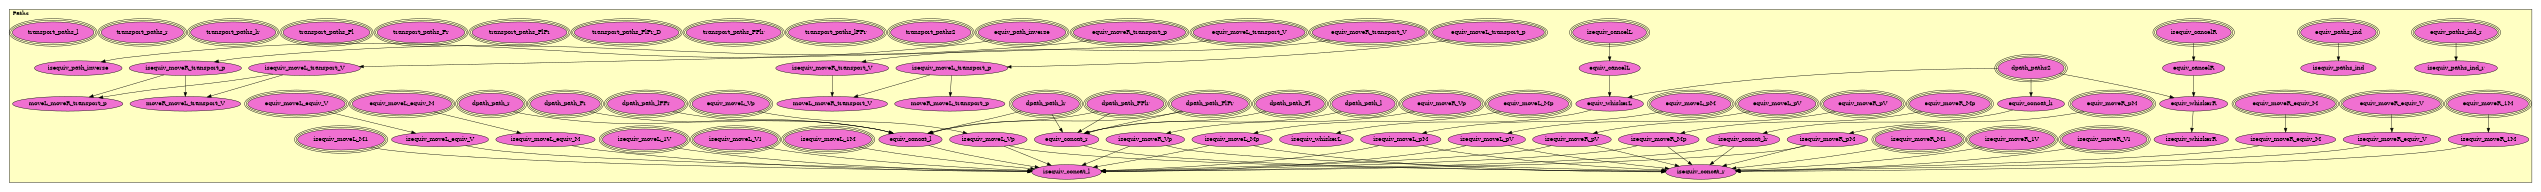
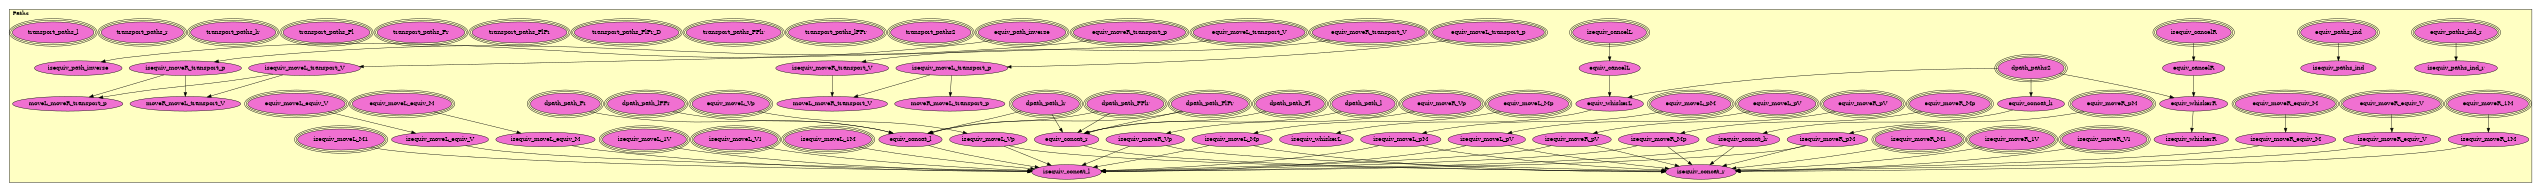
node "dpath_path_r": removed
